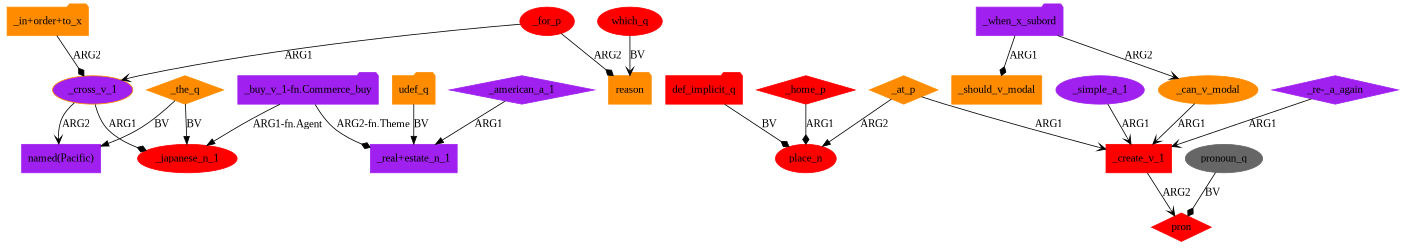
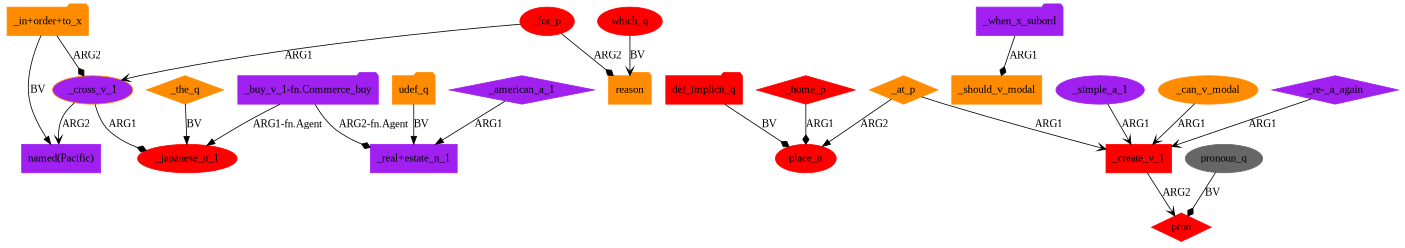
edge "_when_x_subord" -> "_can_v_modal": removed, label "ARG2"
edge "_buy_v_1-fn.Commerce_buy" -> "_real+estate_n_1": label "ARG2-fn.Theme" -> "ARG2-fn.Agent"
edge "_the_q" -> "named(Pacific)": now "_in+order+to_x" -> "named(Pacific)"
